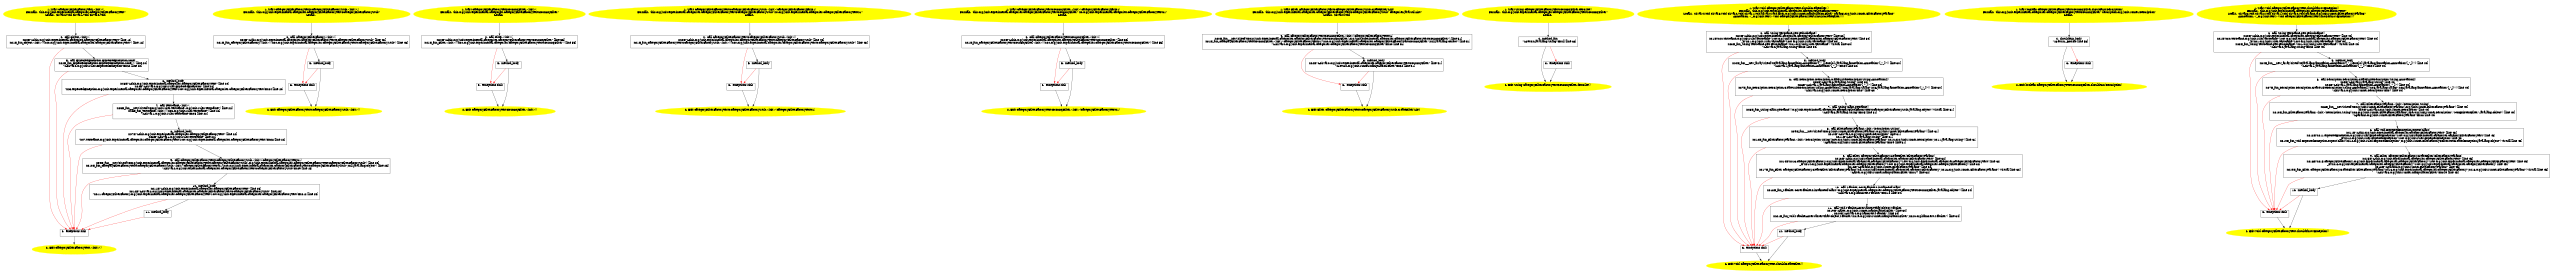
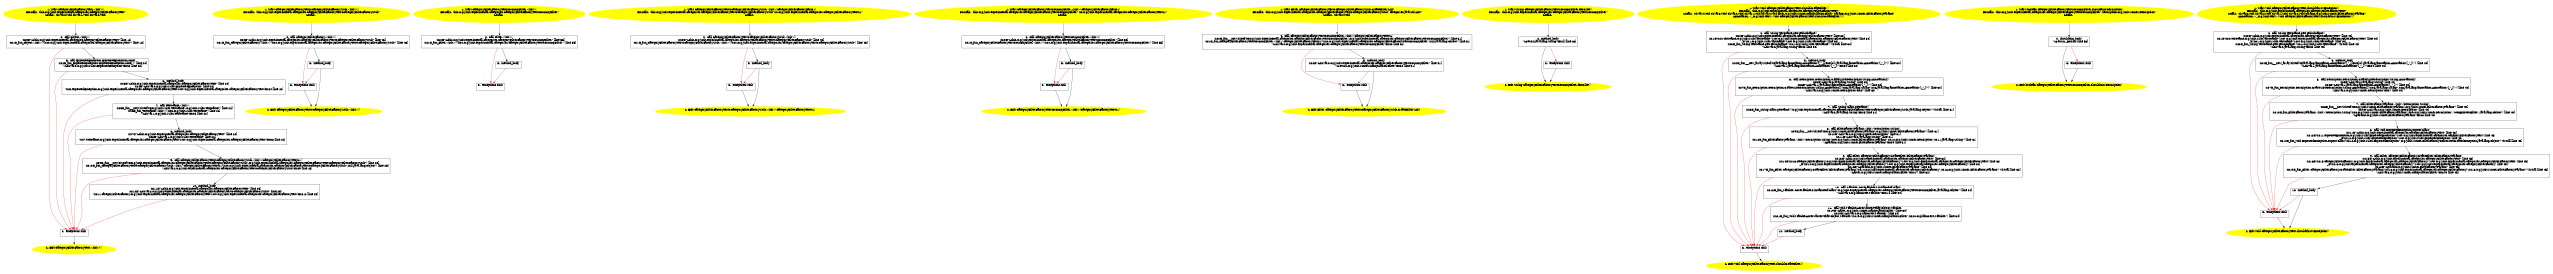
node "4:  method_fun *&return:java.lang.String*=null [line 63]": label "4:  method_fun *&return:java.lang.String*=null [line 63]" -> "4:  method_body *&return:java.lang.String*=null [line 63]"
node "2: Exit CategoryFilterFactoryTest$DummyFilter.<init>()": removed
node "11:  method_body": removed
edge "12:  method_body" -> "2: Exit void CategoryFilterFactoryTest.shouldCreateFilter()": removed
